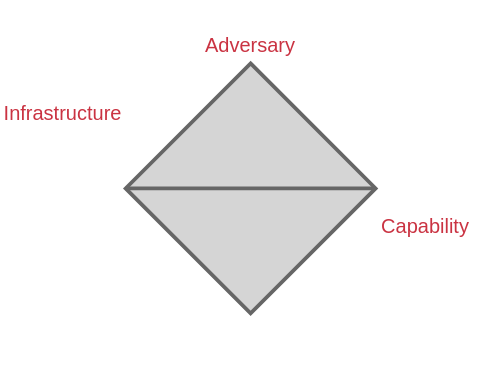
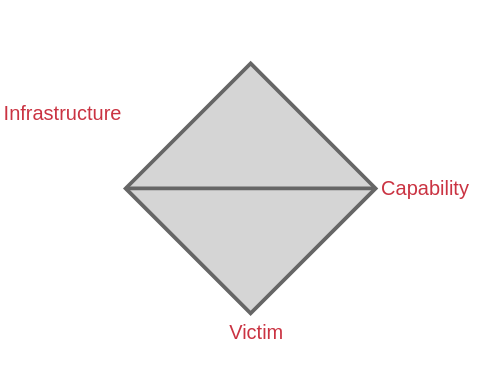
node "Adversary": removed
node "Capability": moved (426, 226) -> (426, 188)
node "Victim": added
